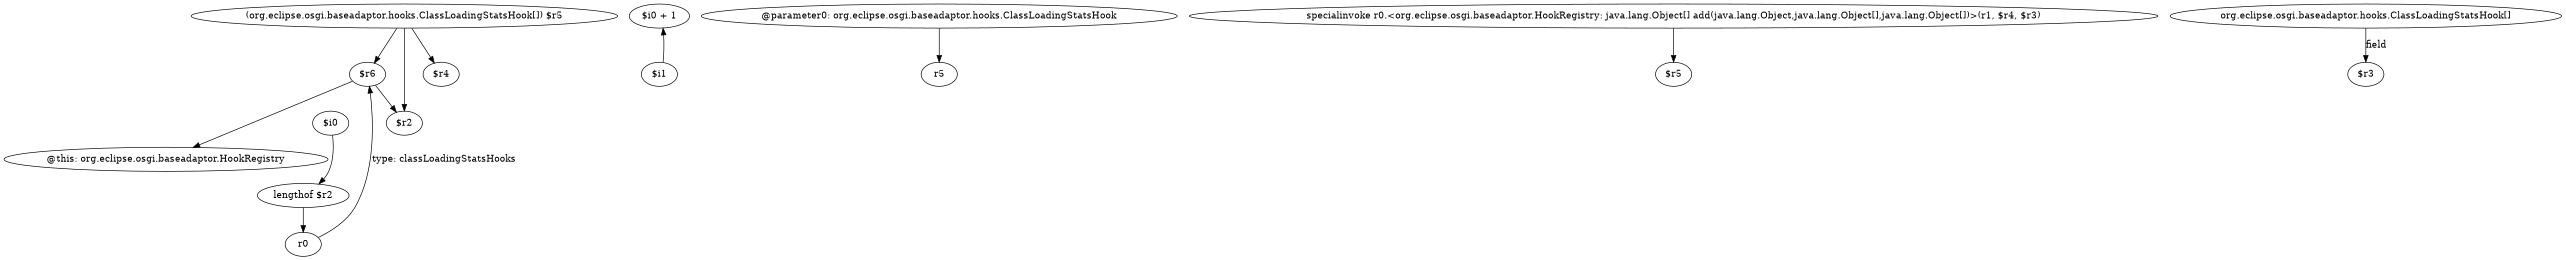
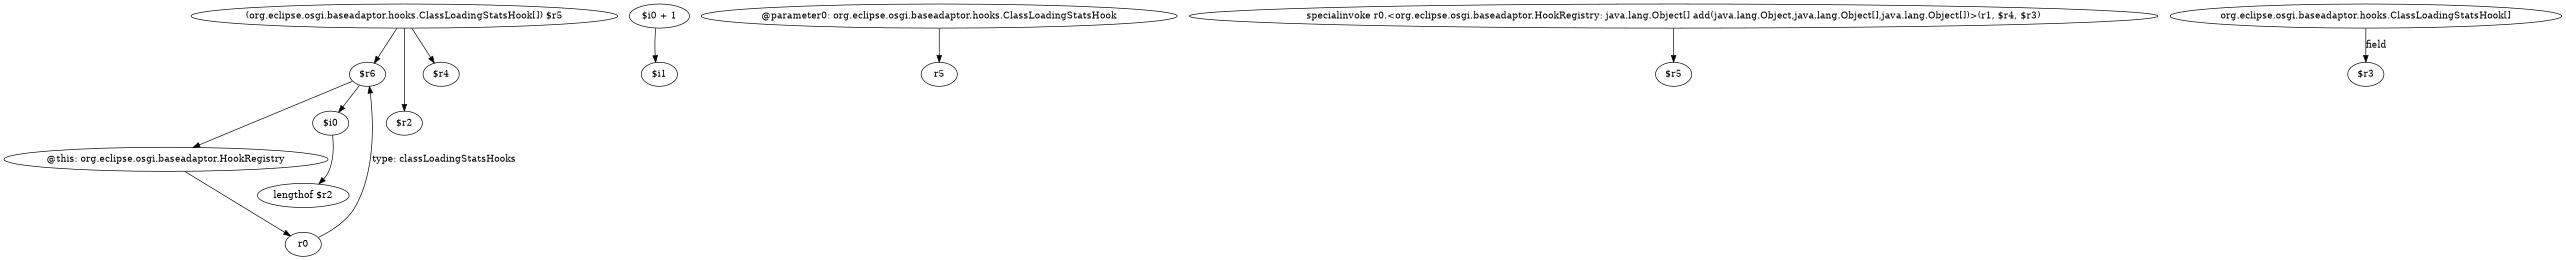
edge "$i1" -> "$i0 + 1": reversed
edge "$r6" -> "$r2": now "$r6" -> "$i0"
edge "lengthof $r2" -> "r0": now "@this: org.eclipse.osgi.baseadaptor.HookRegistry" -> "r0"
